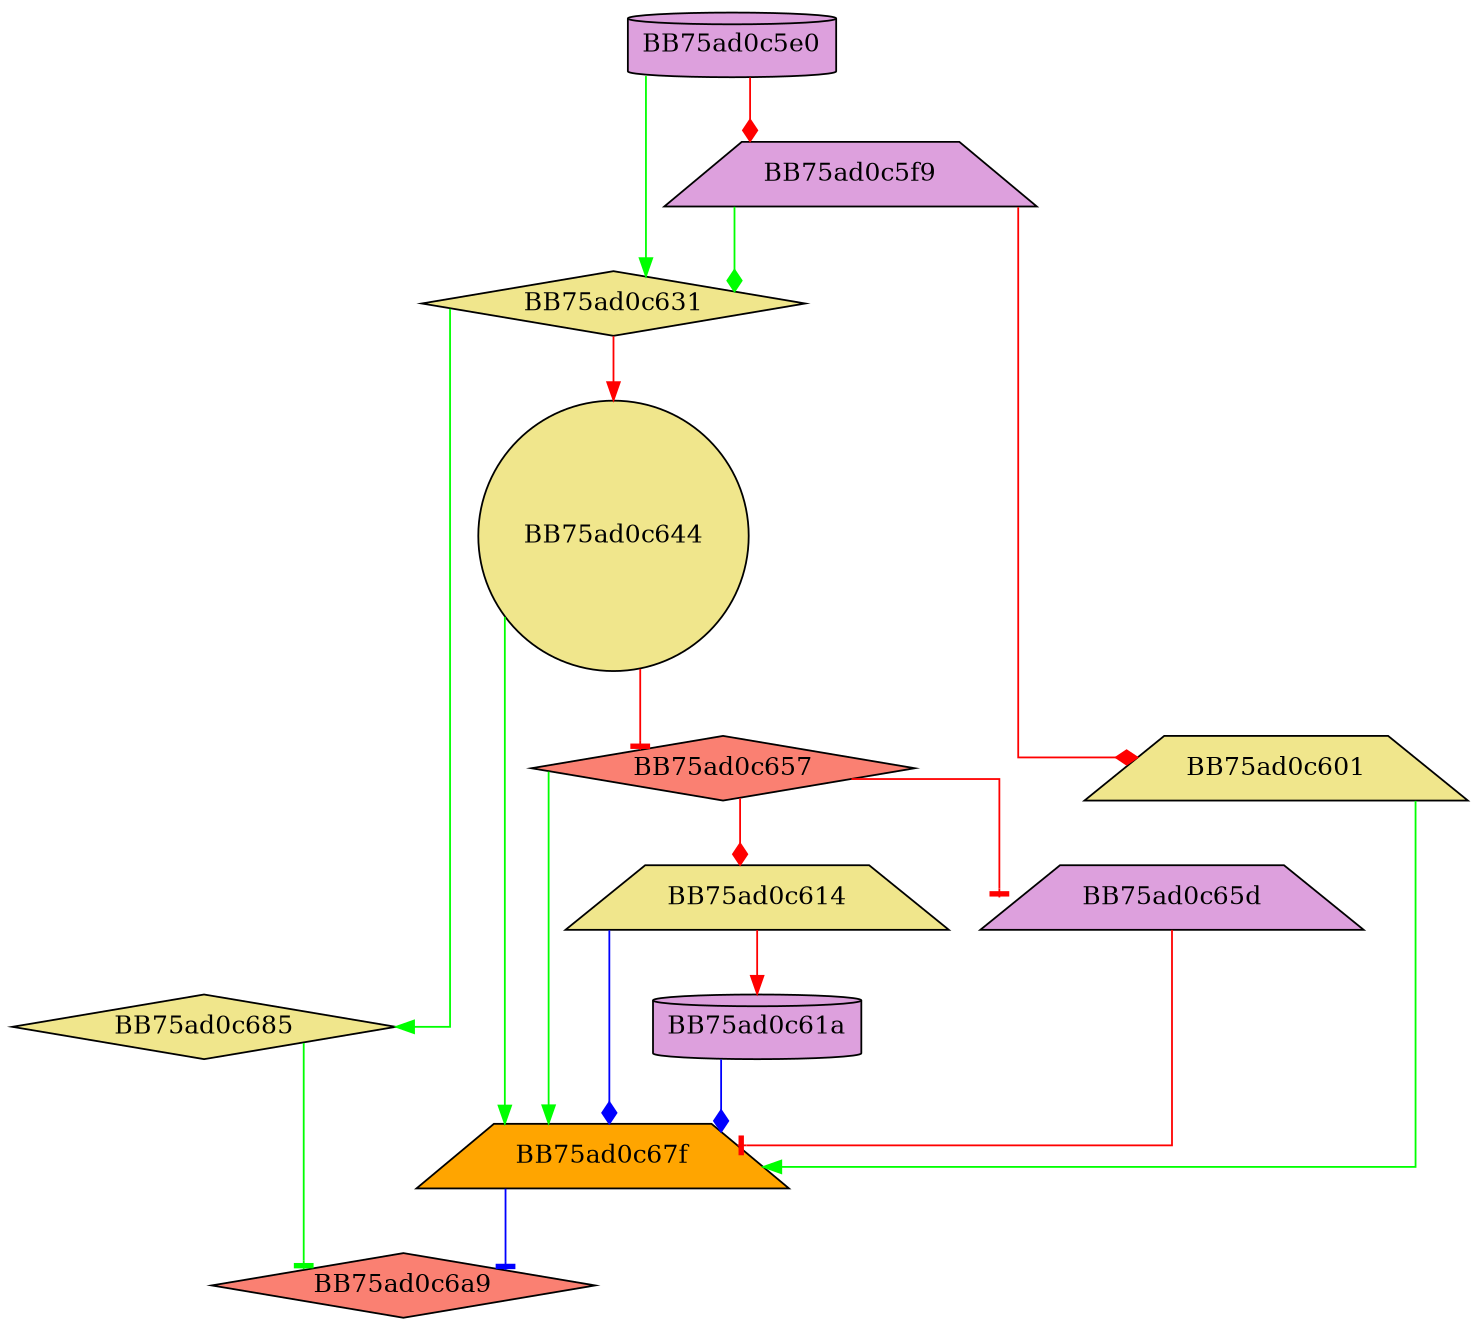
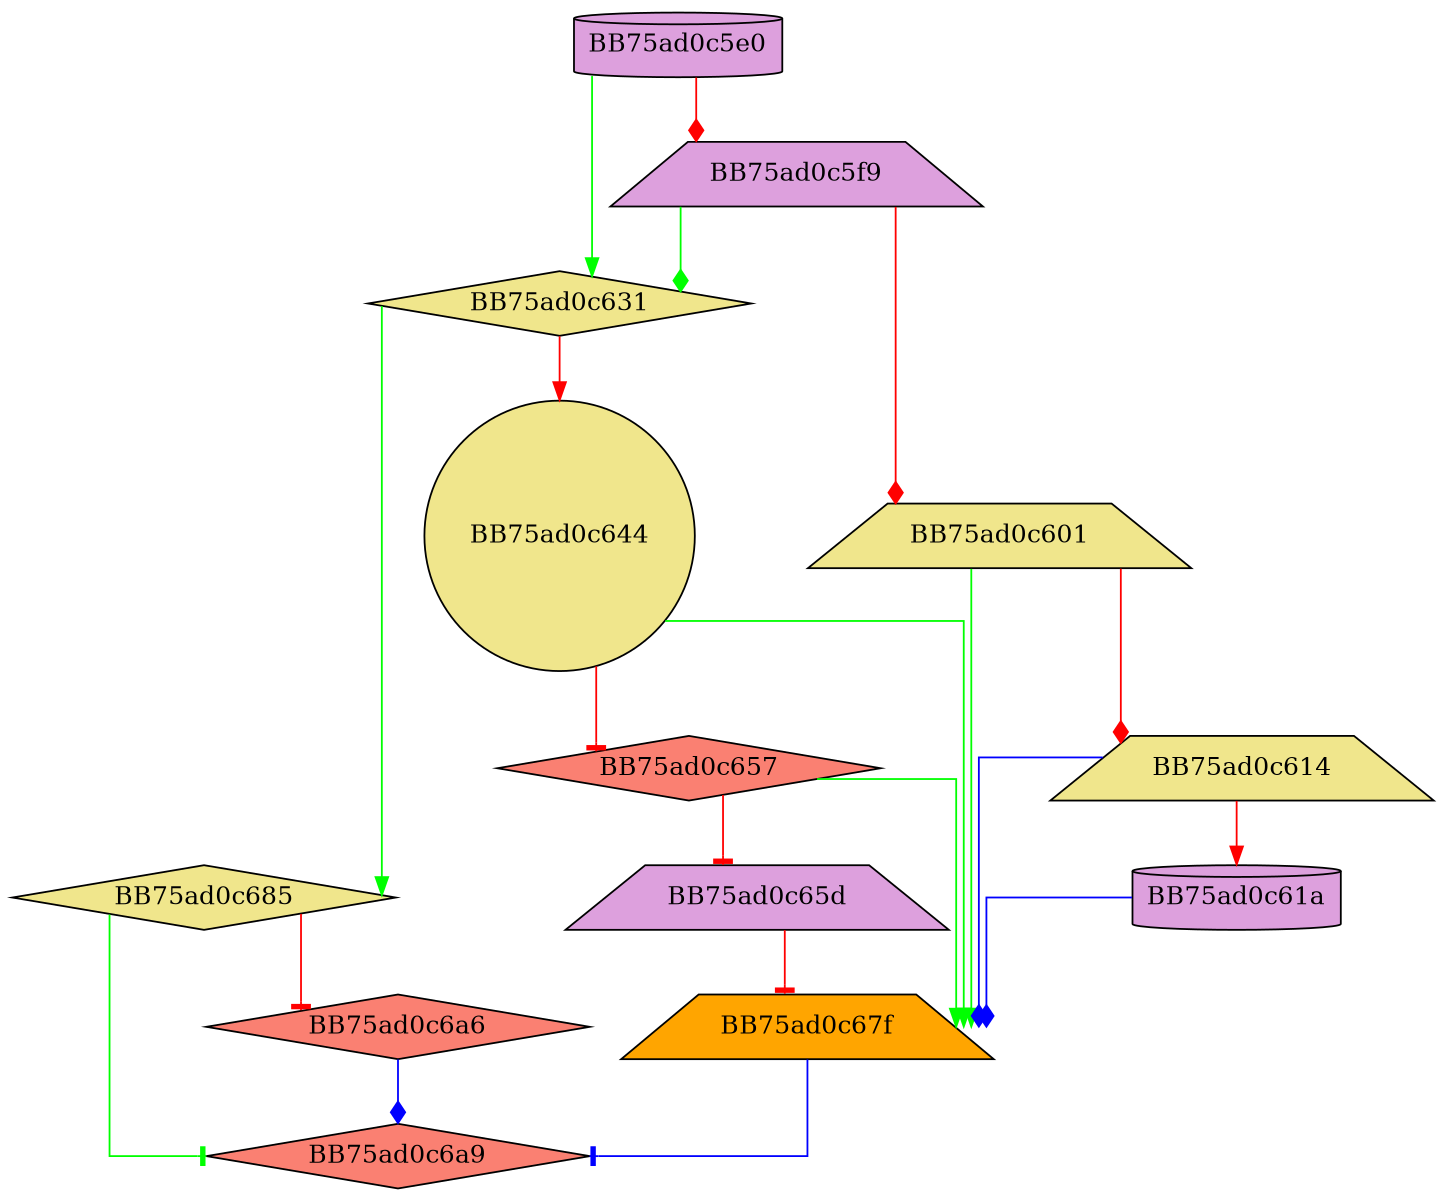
edge "BB75ad0c657" -> "BB75ad0c614": now "BB75ad0c601" -> "BB75ad0c614"
node "BB75ad0c6a6": added
